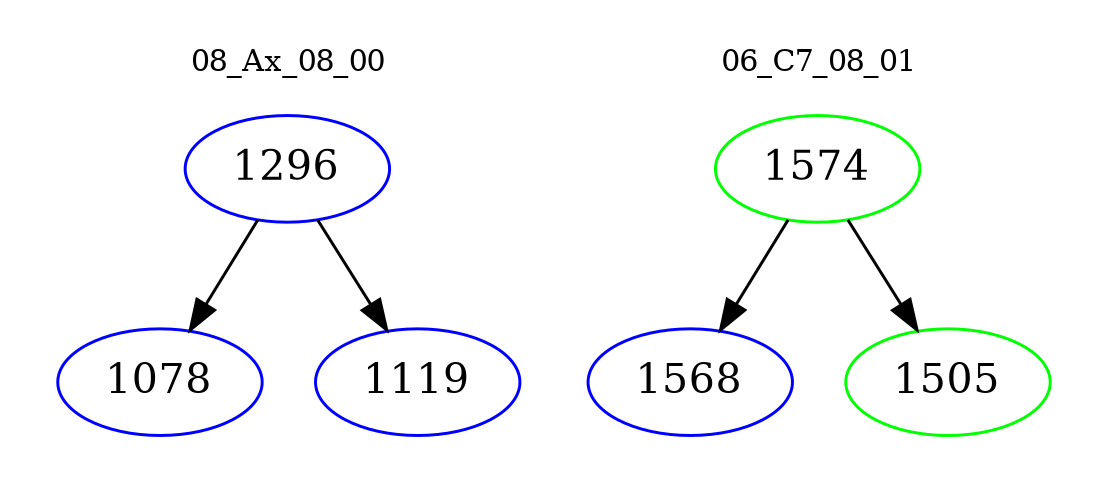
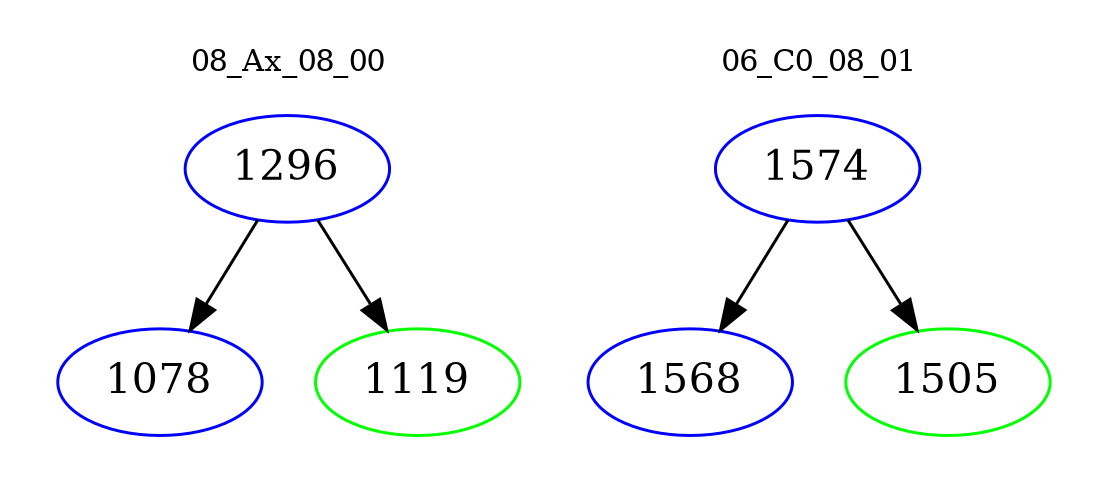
cluster "06_C7_08_01": label "06_C7_08_01" -> "06_C0_08_01"
node "1574": color green -> blue
node "1119": color blue -> green
